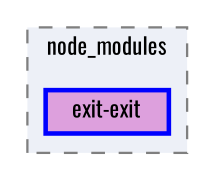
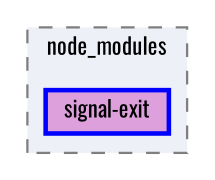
node "exit-exit": label "exit-exit" -> "signal-exit"
